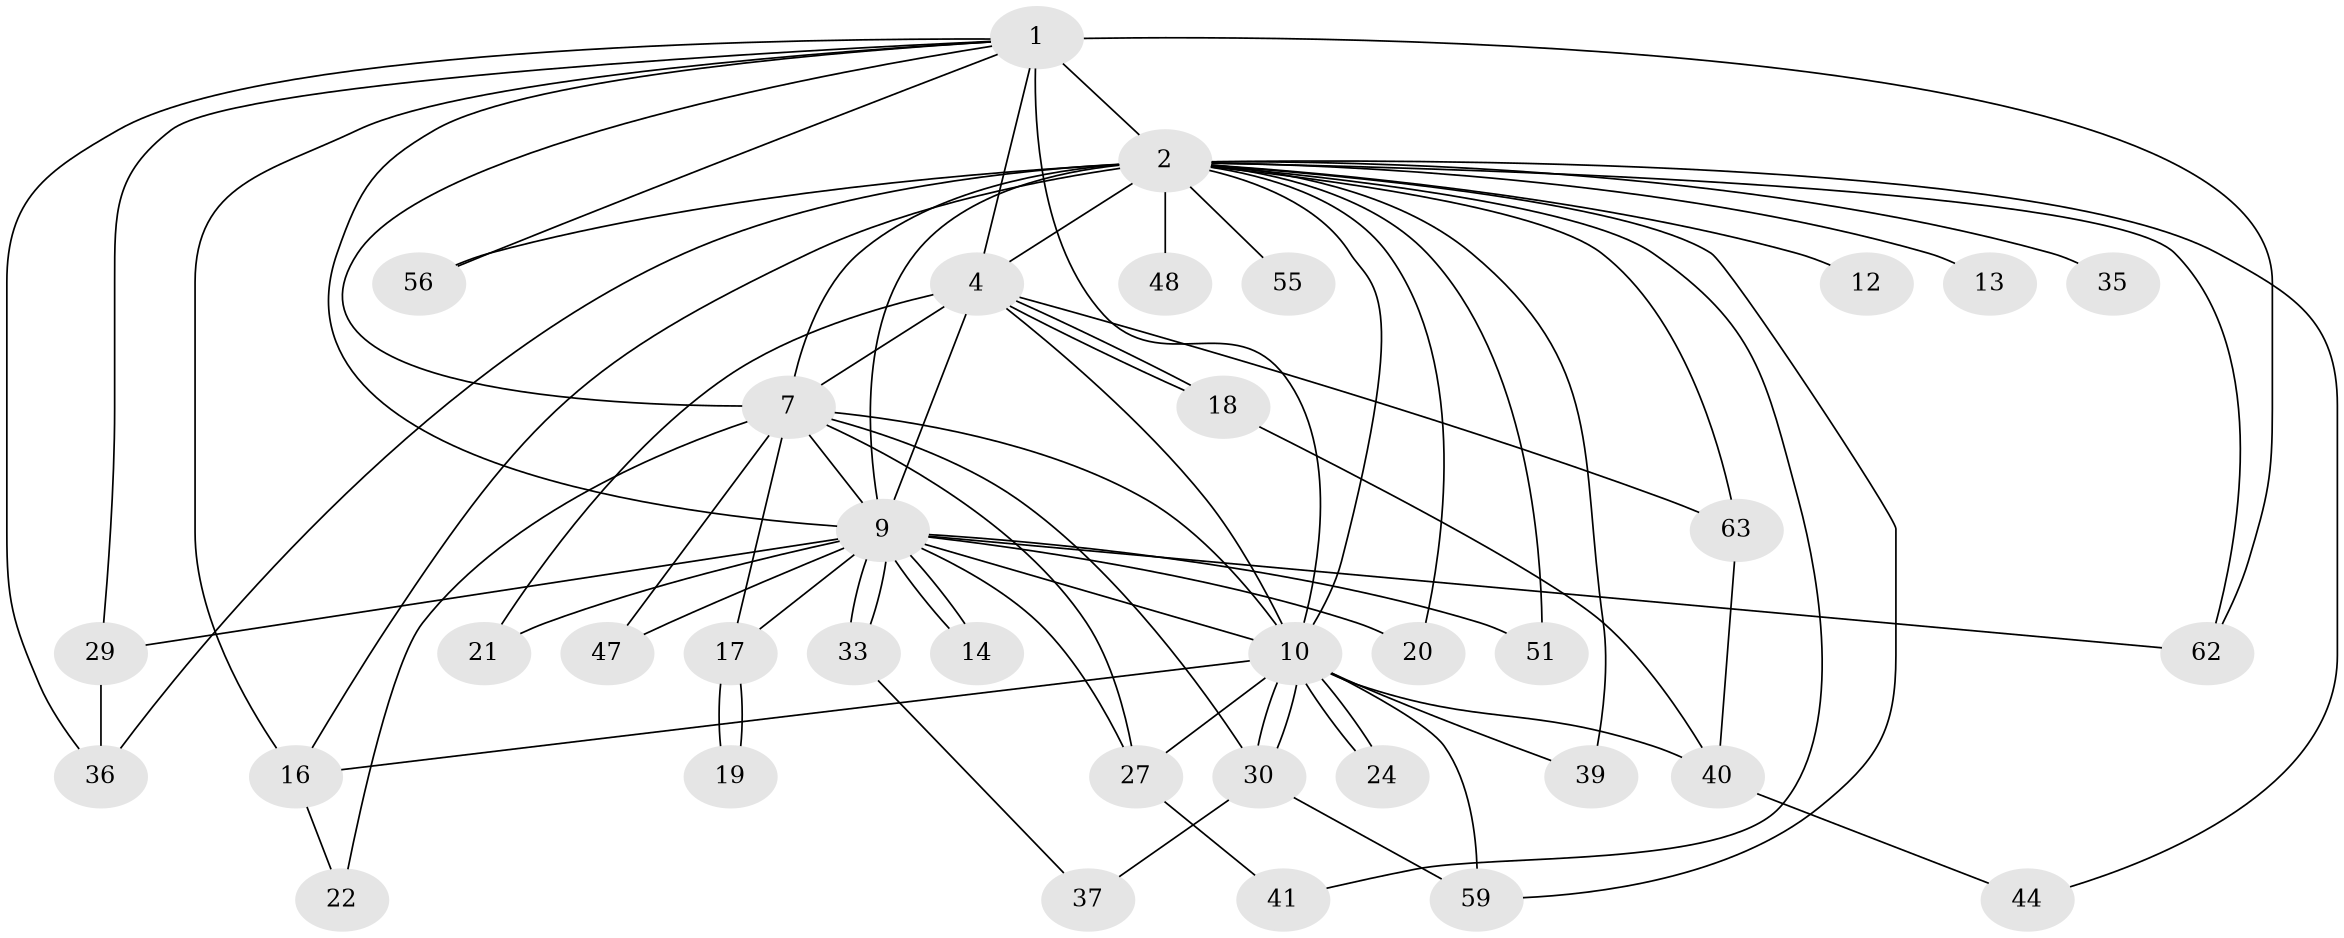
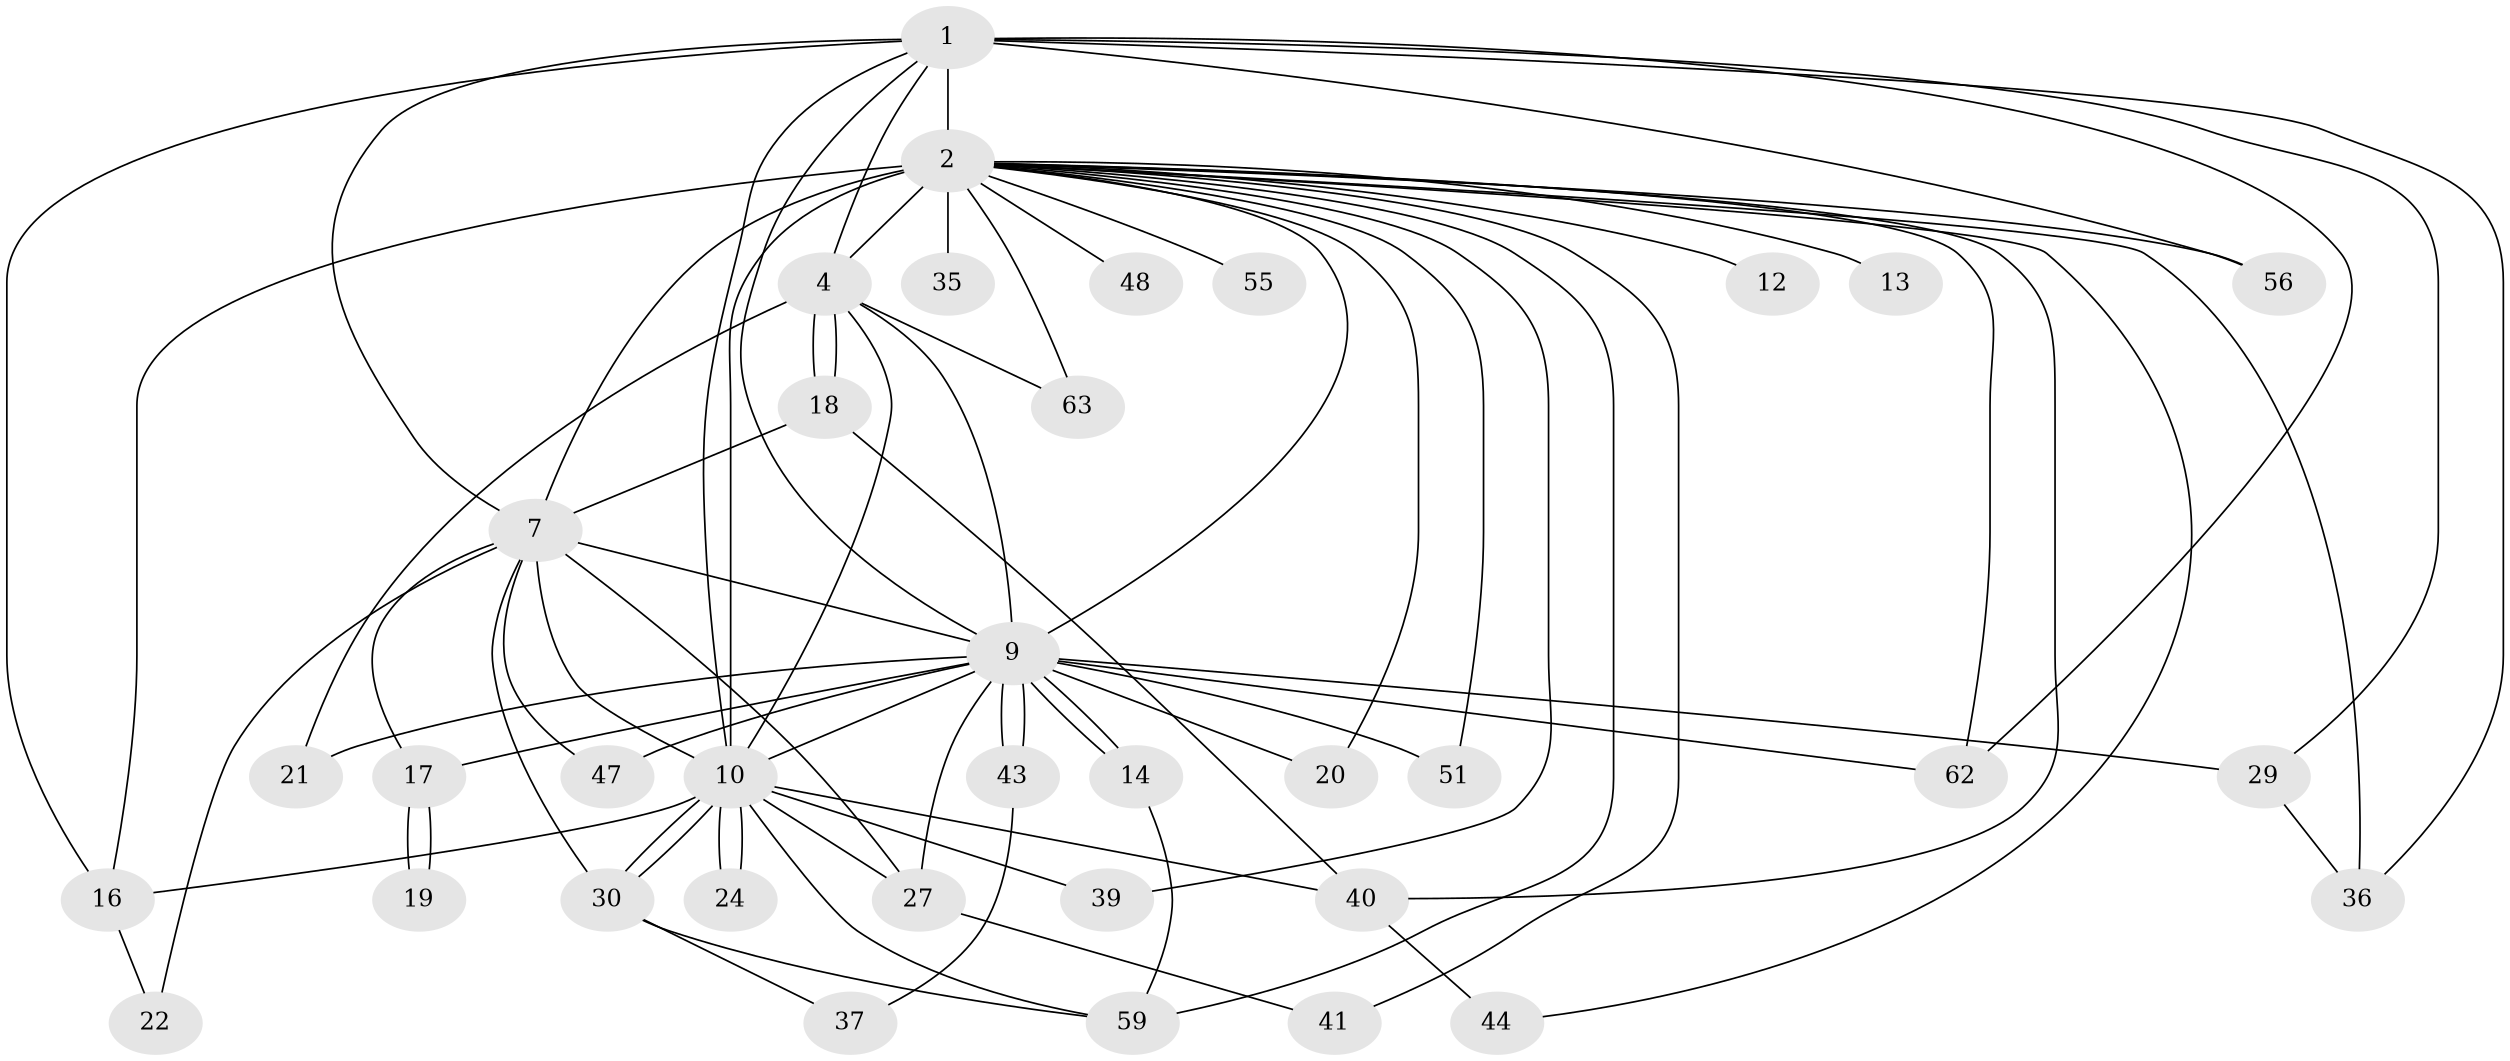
edge "4" -- "7": now "18" -- "7"
node "33": label "33" -> "43"
edge "63" -- "40": now "2" -- "40"
edge "14" -- "59": added
